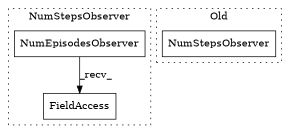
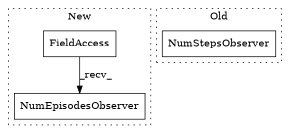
cluster "NumStepsObserver": label "NumStepsObserver" -> "New"
edge "NumEpisodesObserver" -> "FieldAccess": reversed
